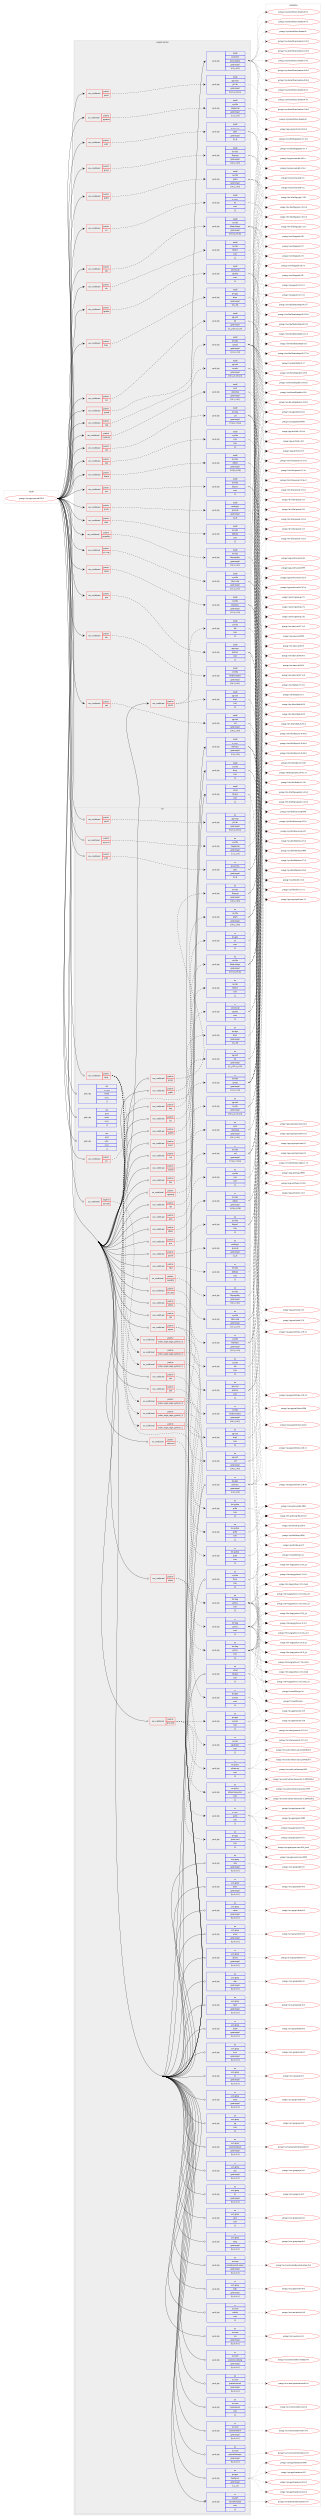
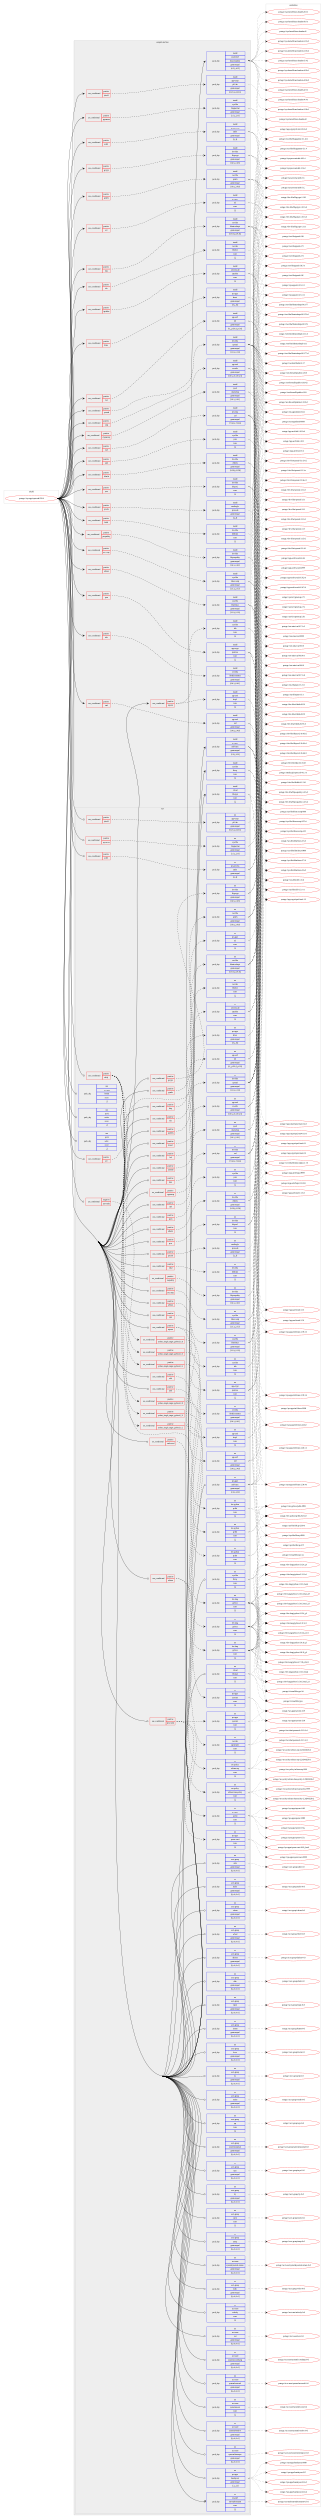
node "portage://dev-libs/openssl-3.0.14": added
